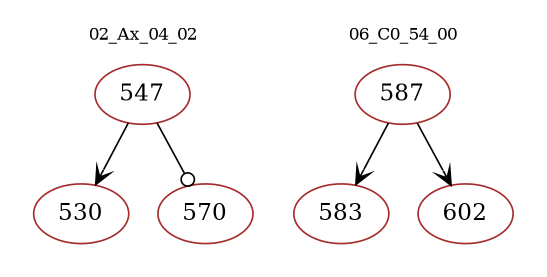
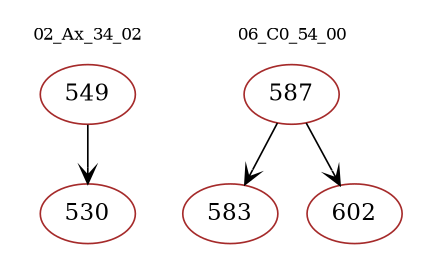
cluster "02_Ax_04_02": label "02_Ax_04_02" -> "02_Ax_34_02"
node "547": label "547" -> "549"
node "570": removed
